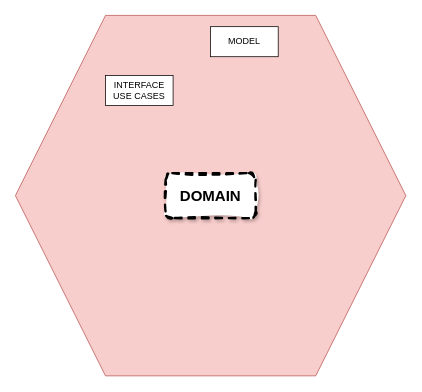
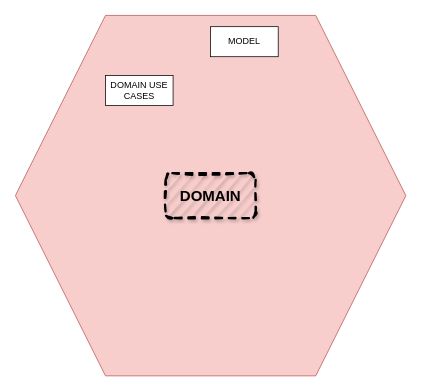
node "INTERFACE USE CASES": label "INTERFACE USE CASES" -> "DOMAIN USE CASES"
node "DOMAIN": fillcolor #ffffff -> #f8cecc
